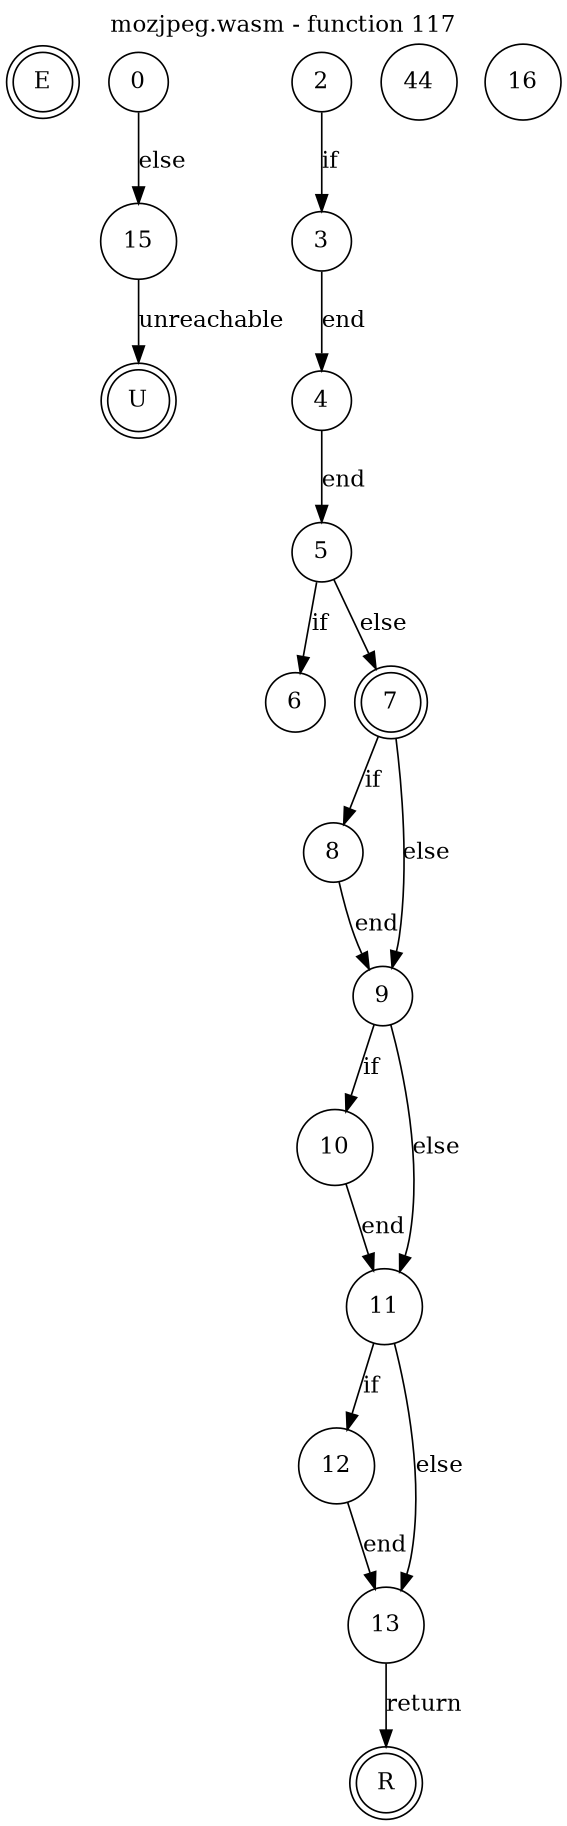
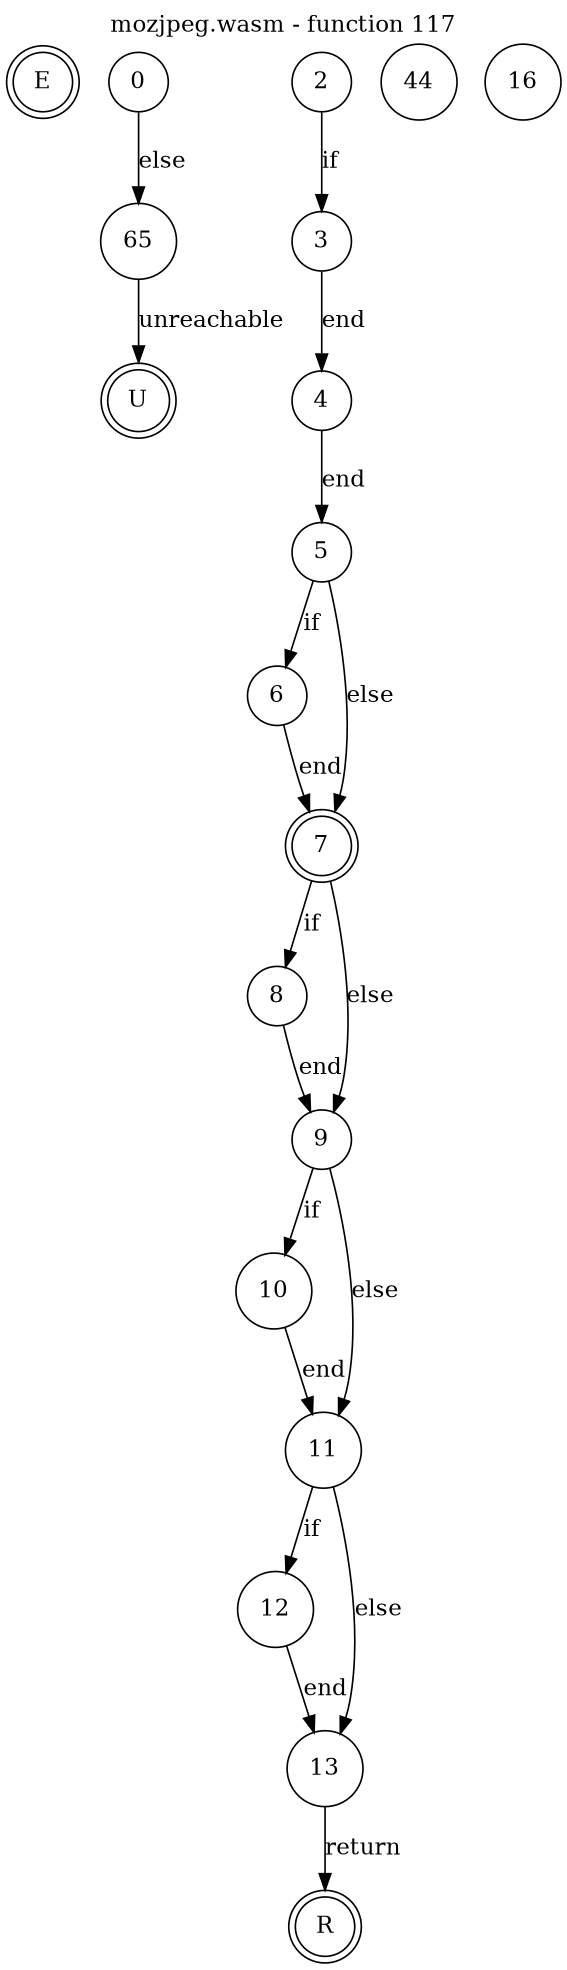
node "15": label "15" -> "65"
edge "6" -> "7": added, label "end"
